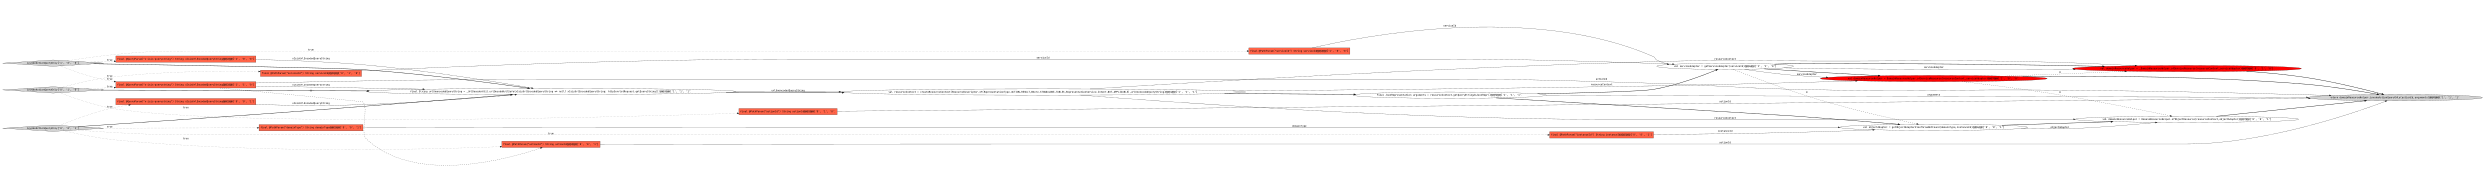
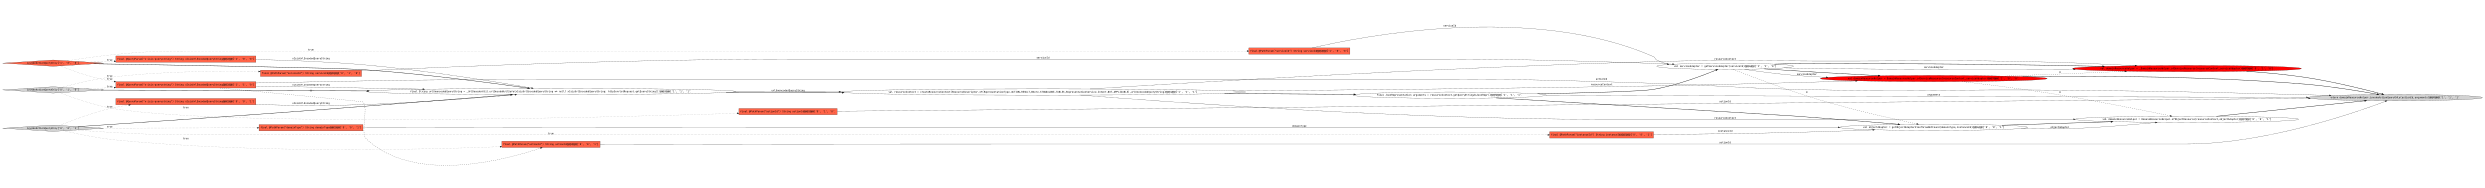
node "invokeActionQueryOnly['1', '0', '0']": fillcolor lightgray -> tomato
